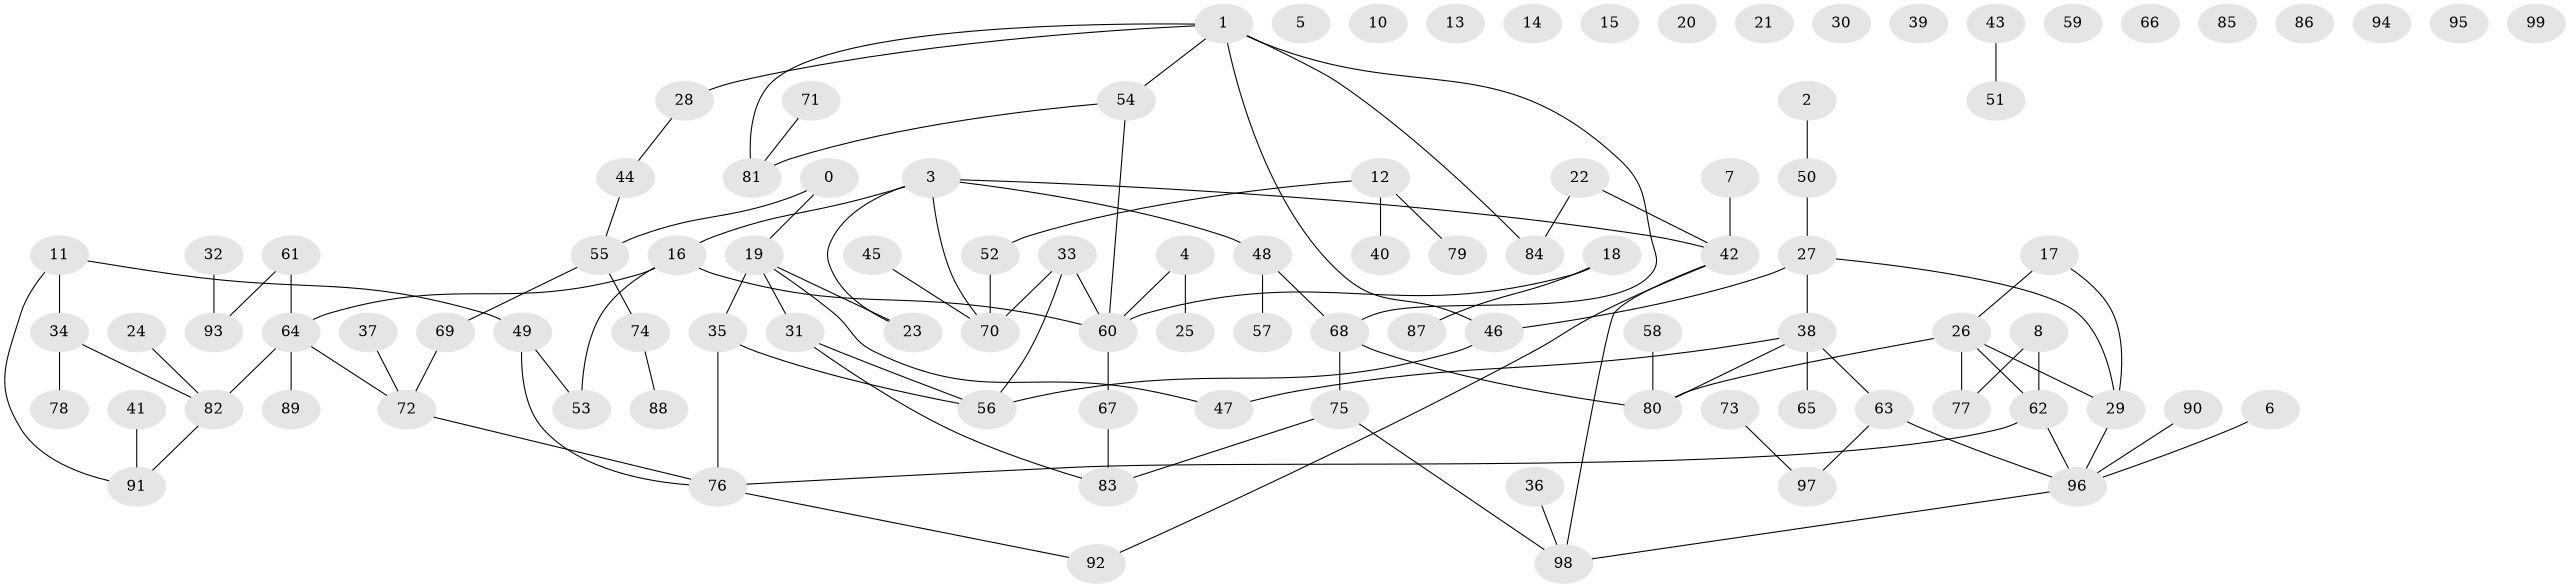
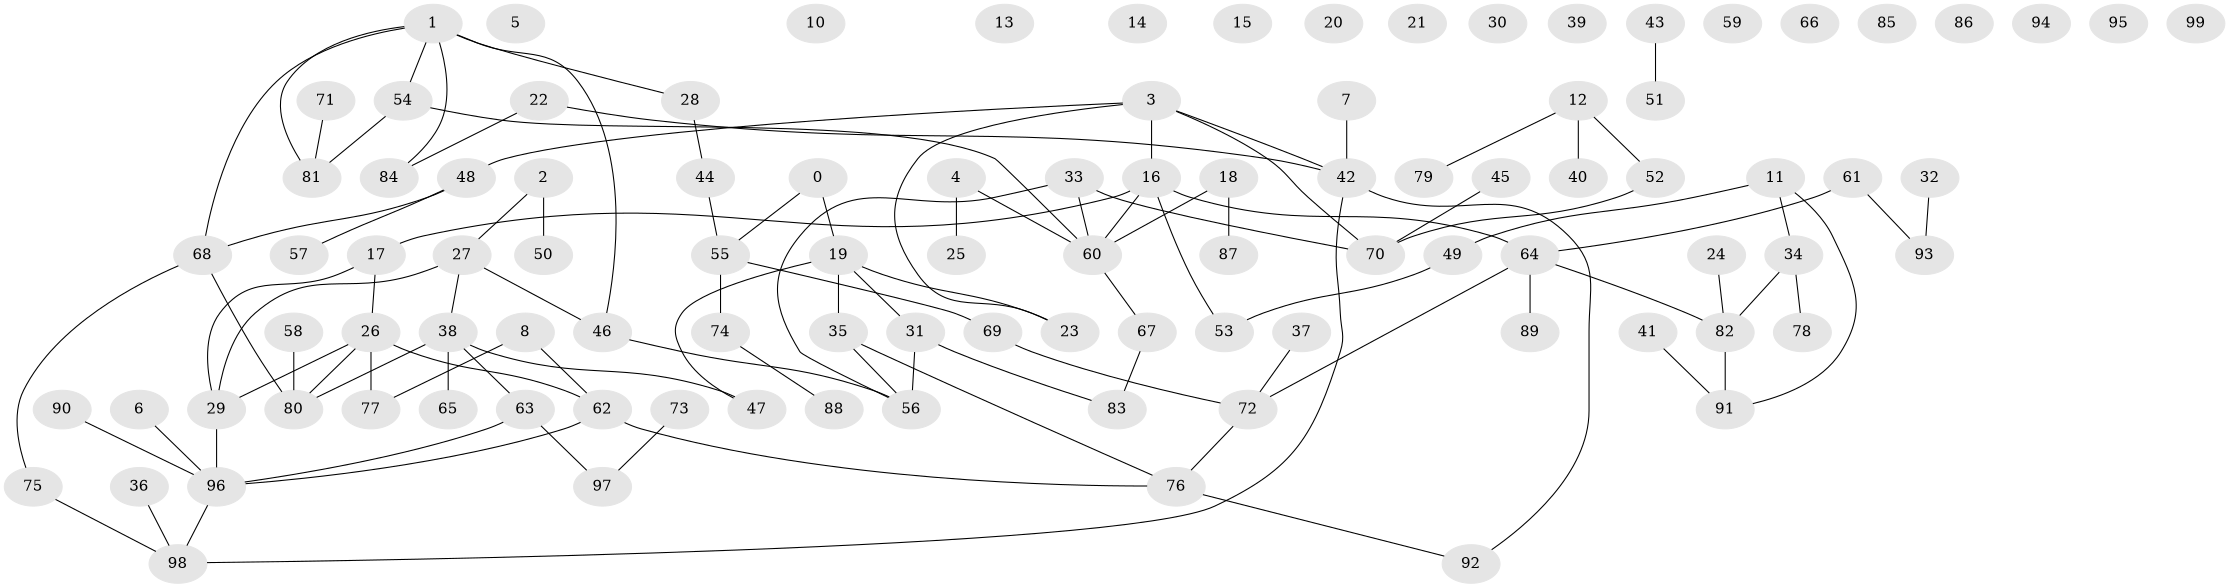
edge "50" -- "27": now "2" -- "27"
edge "16" -- "17": added
edge "75" -- "83": removed
edge "49" -- "76": removed
